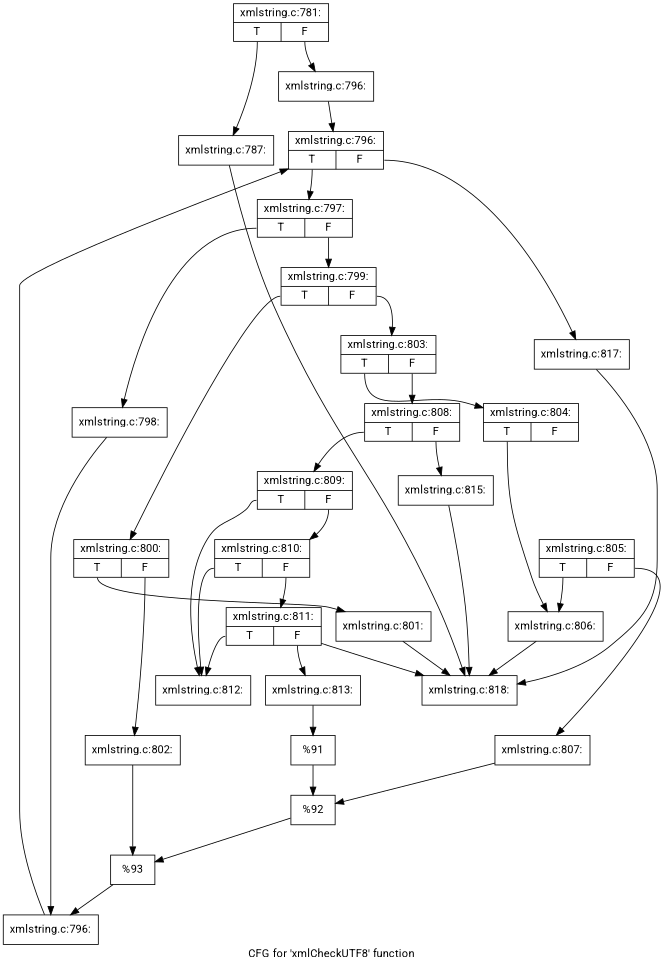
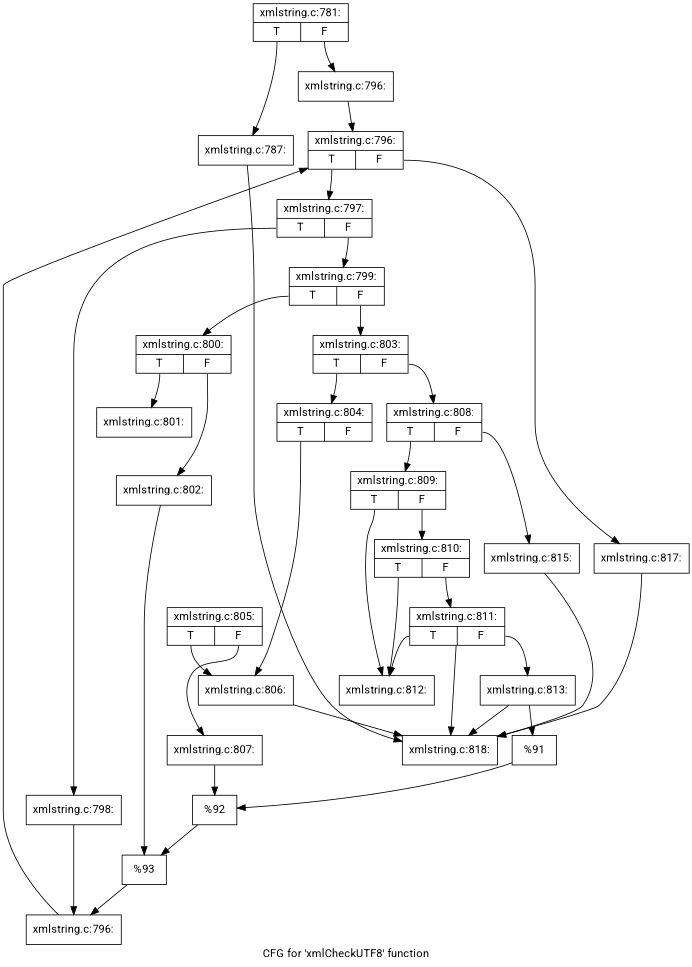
edge "xmlstring.c:801:" -> "xmlstring.c:818:": now "xmlstring.c:813:" -> "xmlstring.c:818:"
